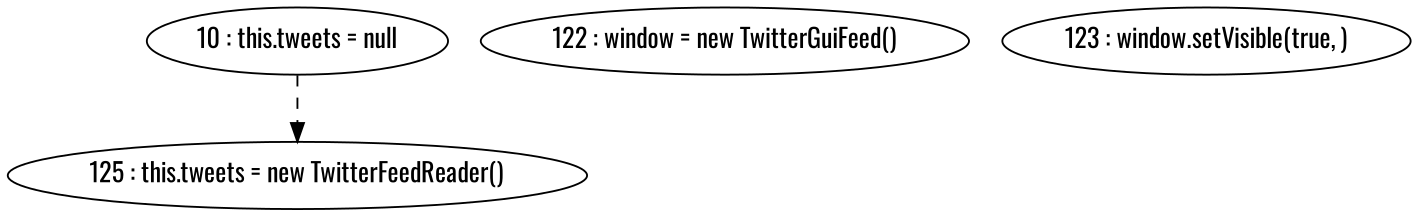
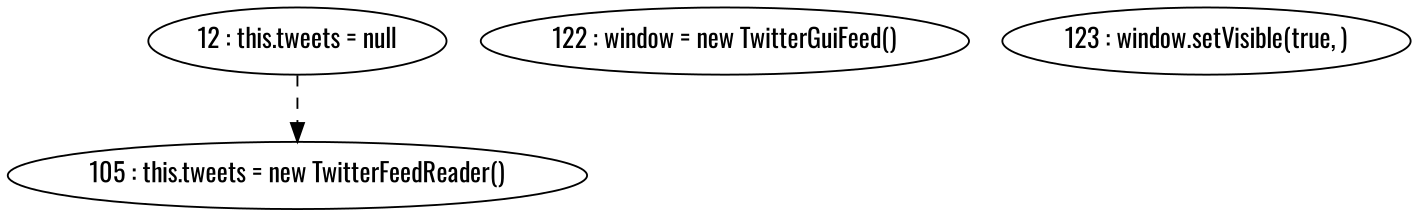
node "10 : this.tweets = null": label "10 : this.tweets = null" -> "12 : this.tweets = null"
node "125 : this.tweets = new TwitterFeedReader()": label "125 : this.tweets = new TwitterFeedReader()" -> "105 : this.tweets = new TwitterFeedReader()"
